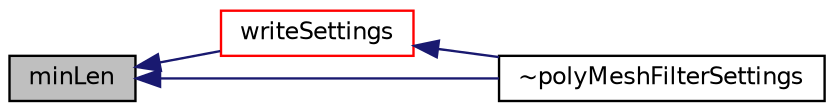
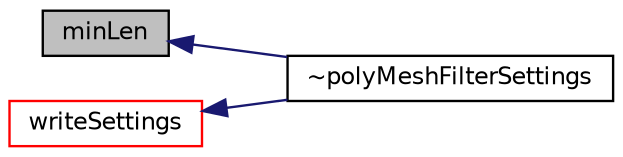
edge "writeSettings" -> "minLen": removed
